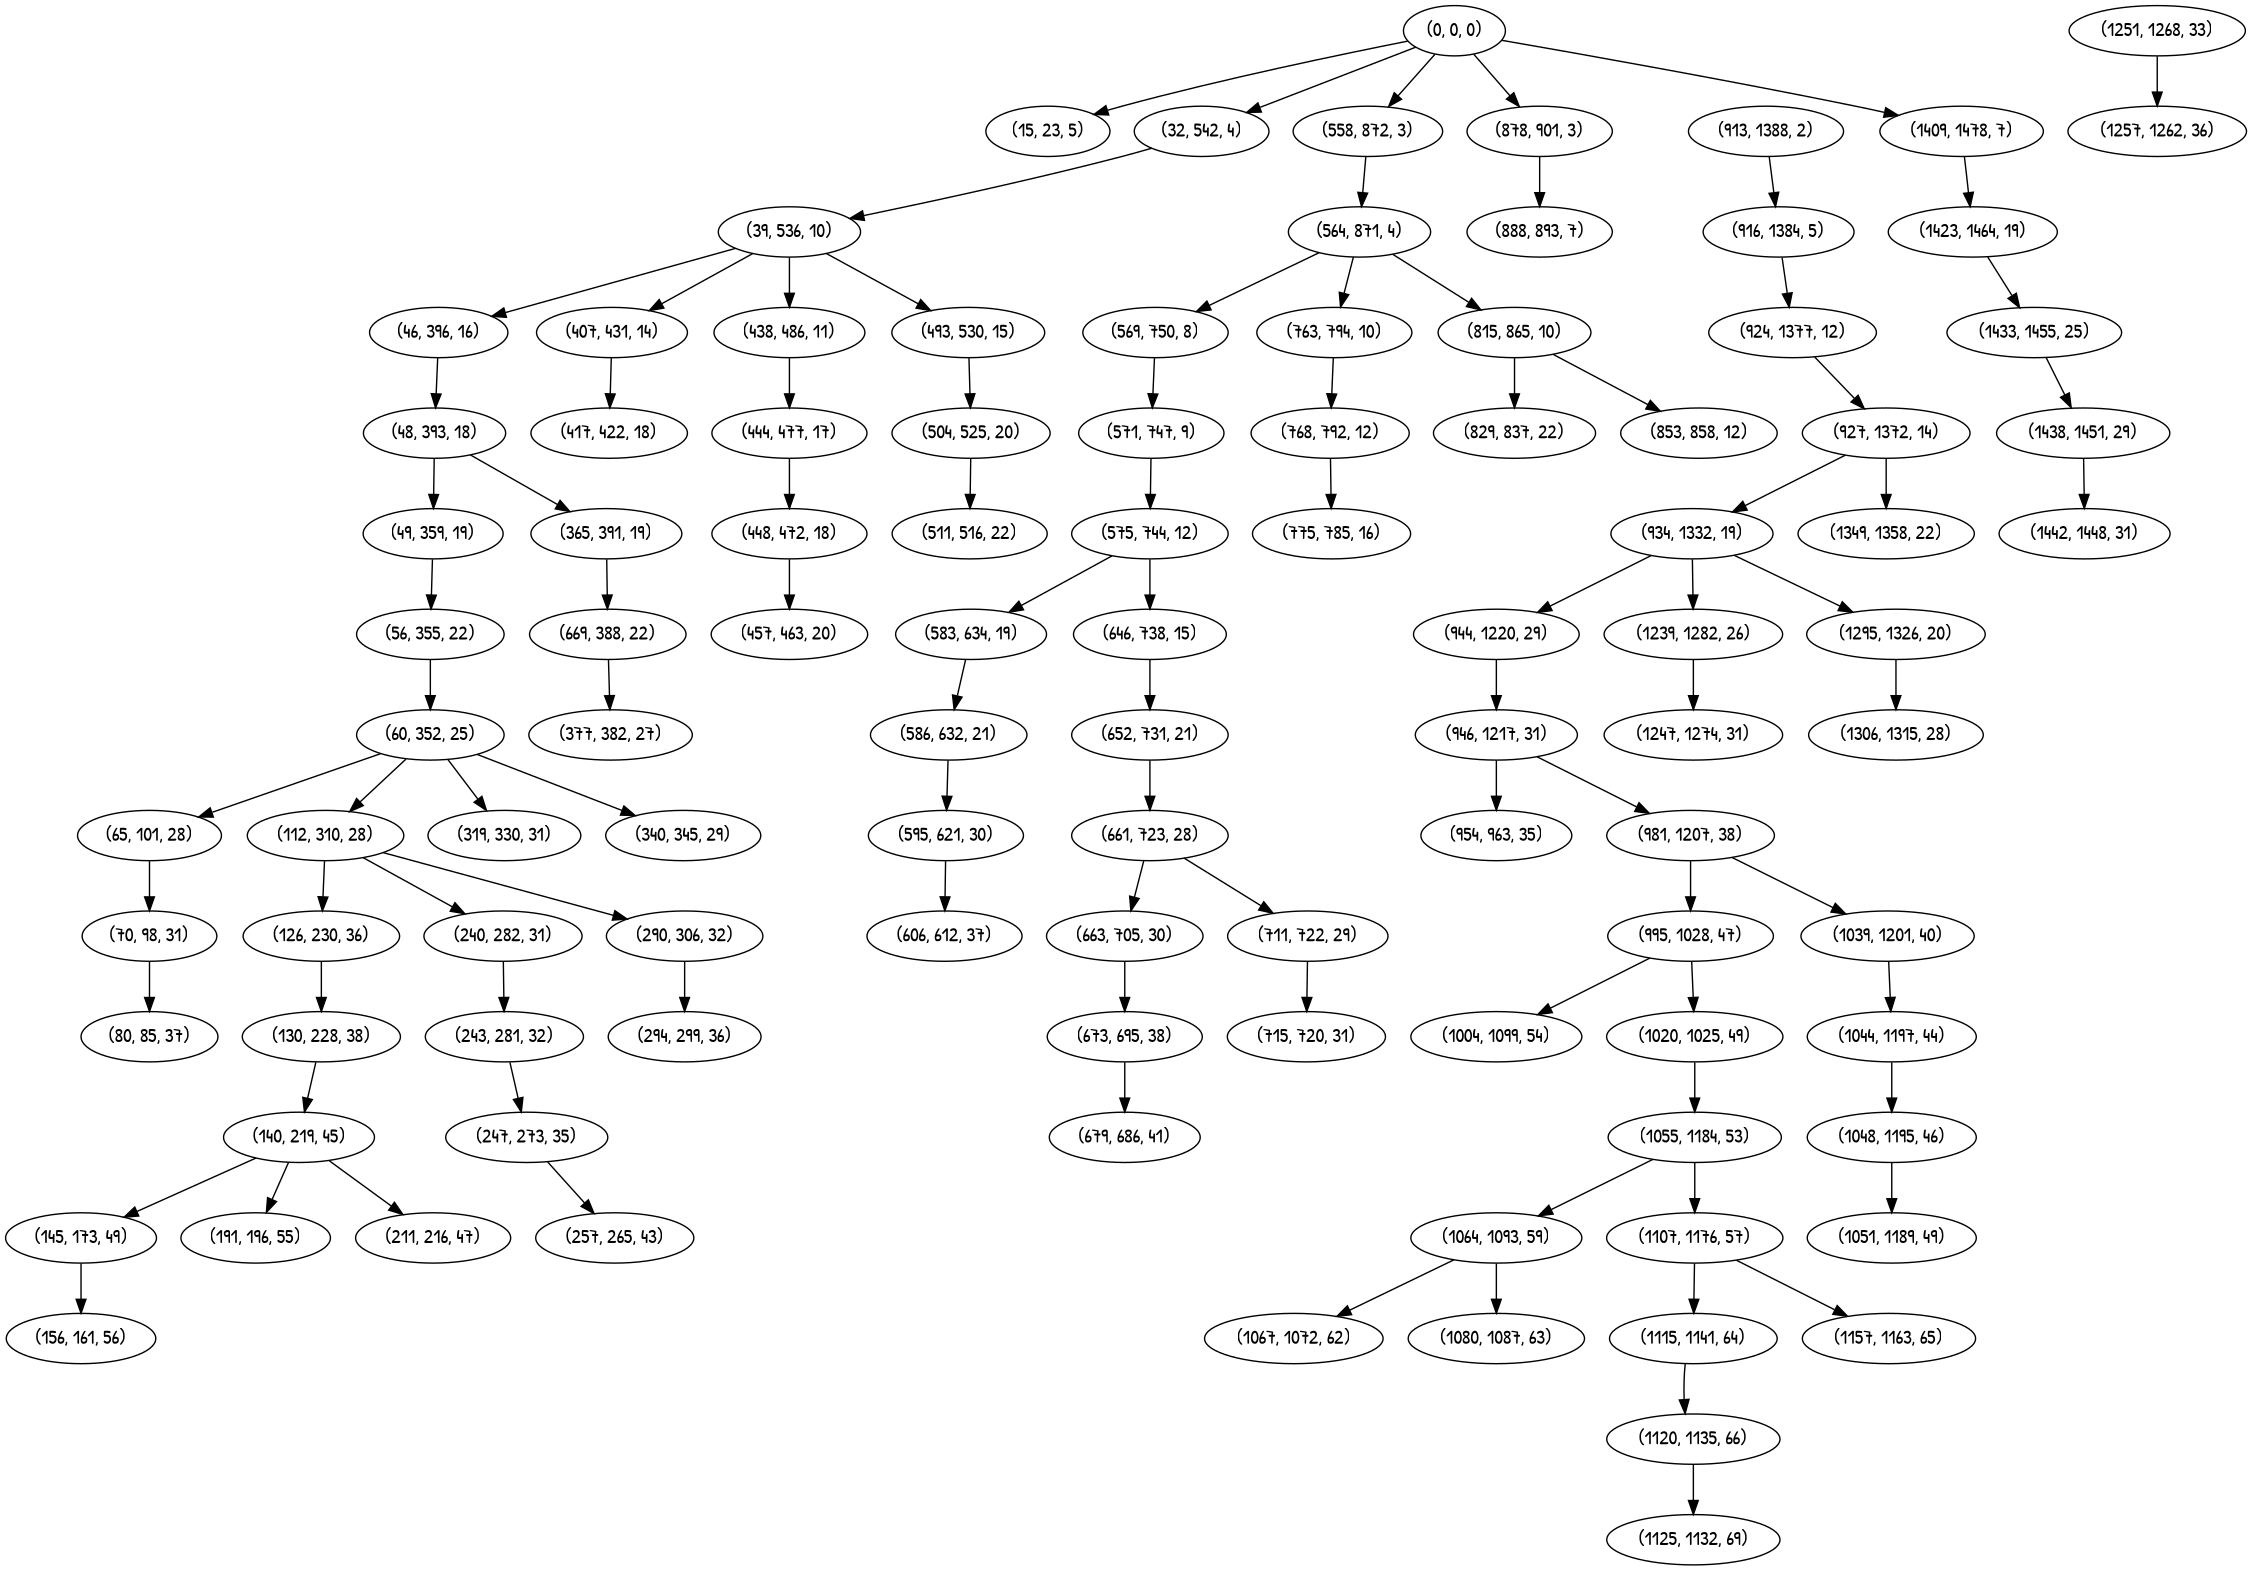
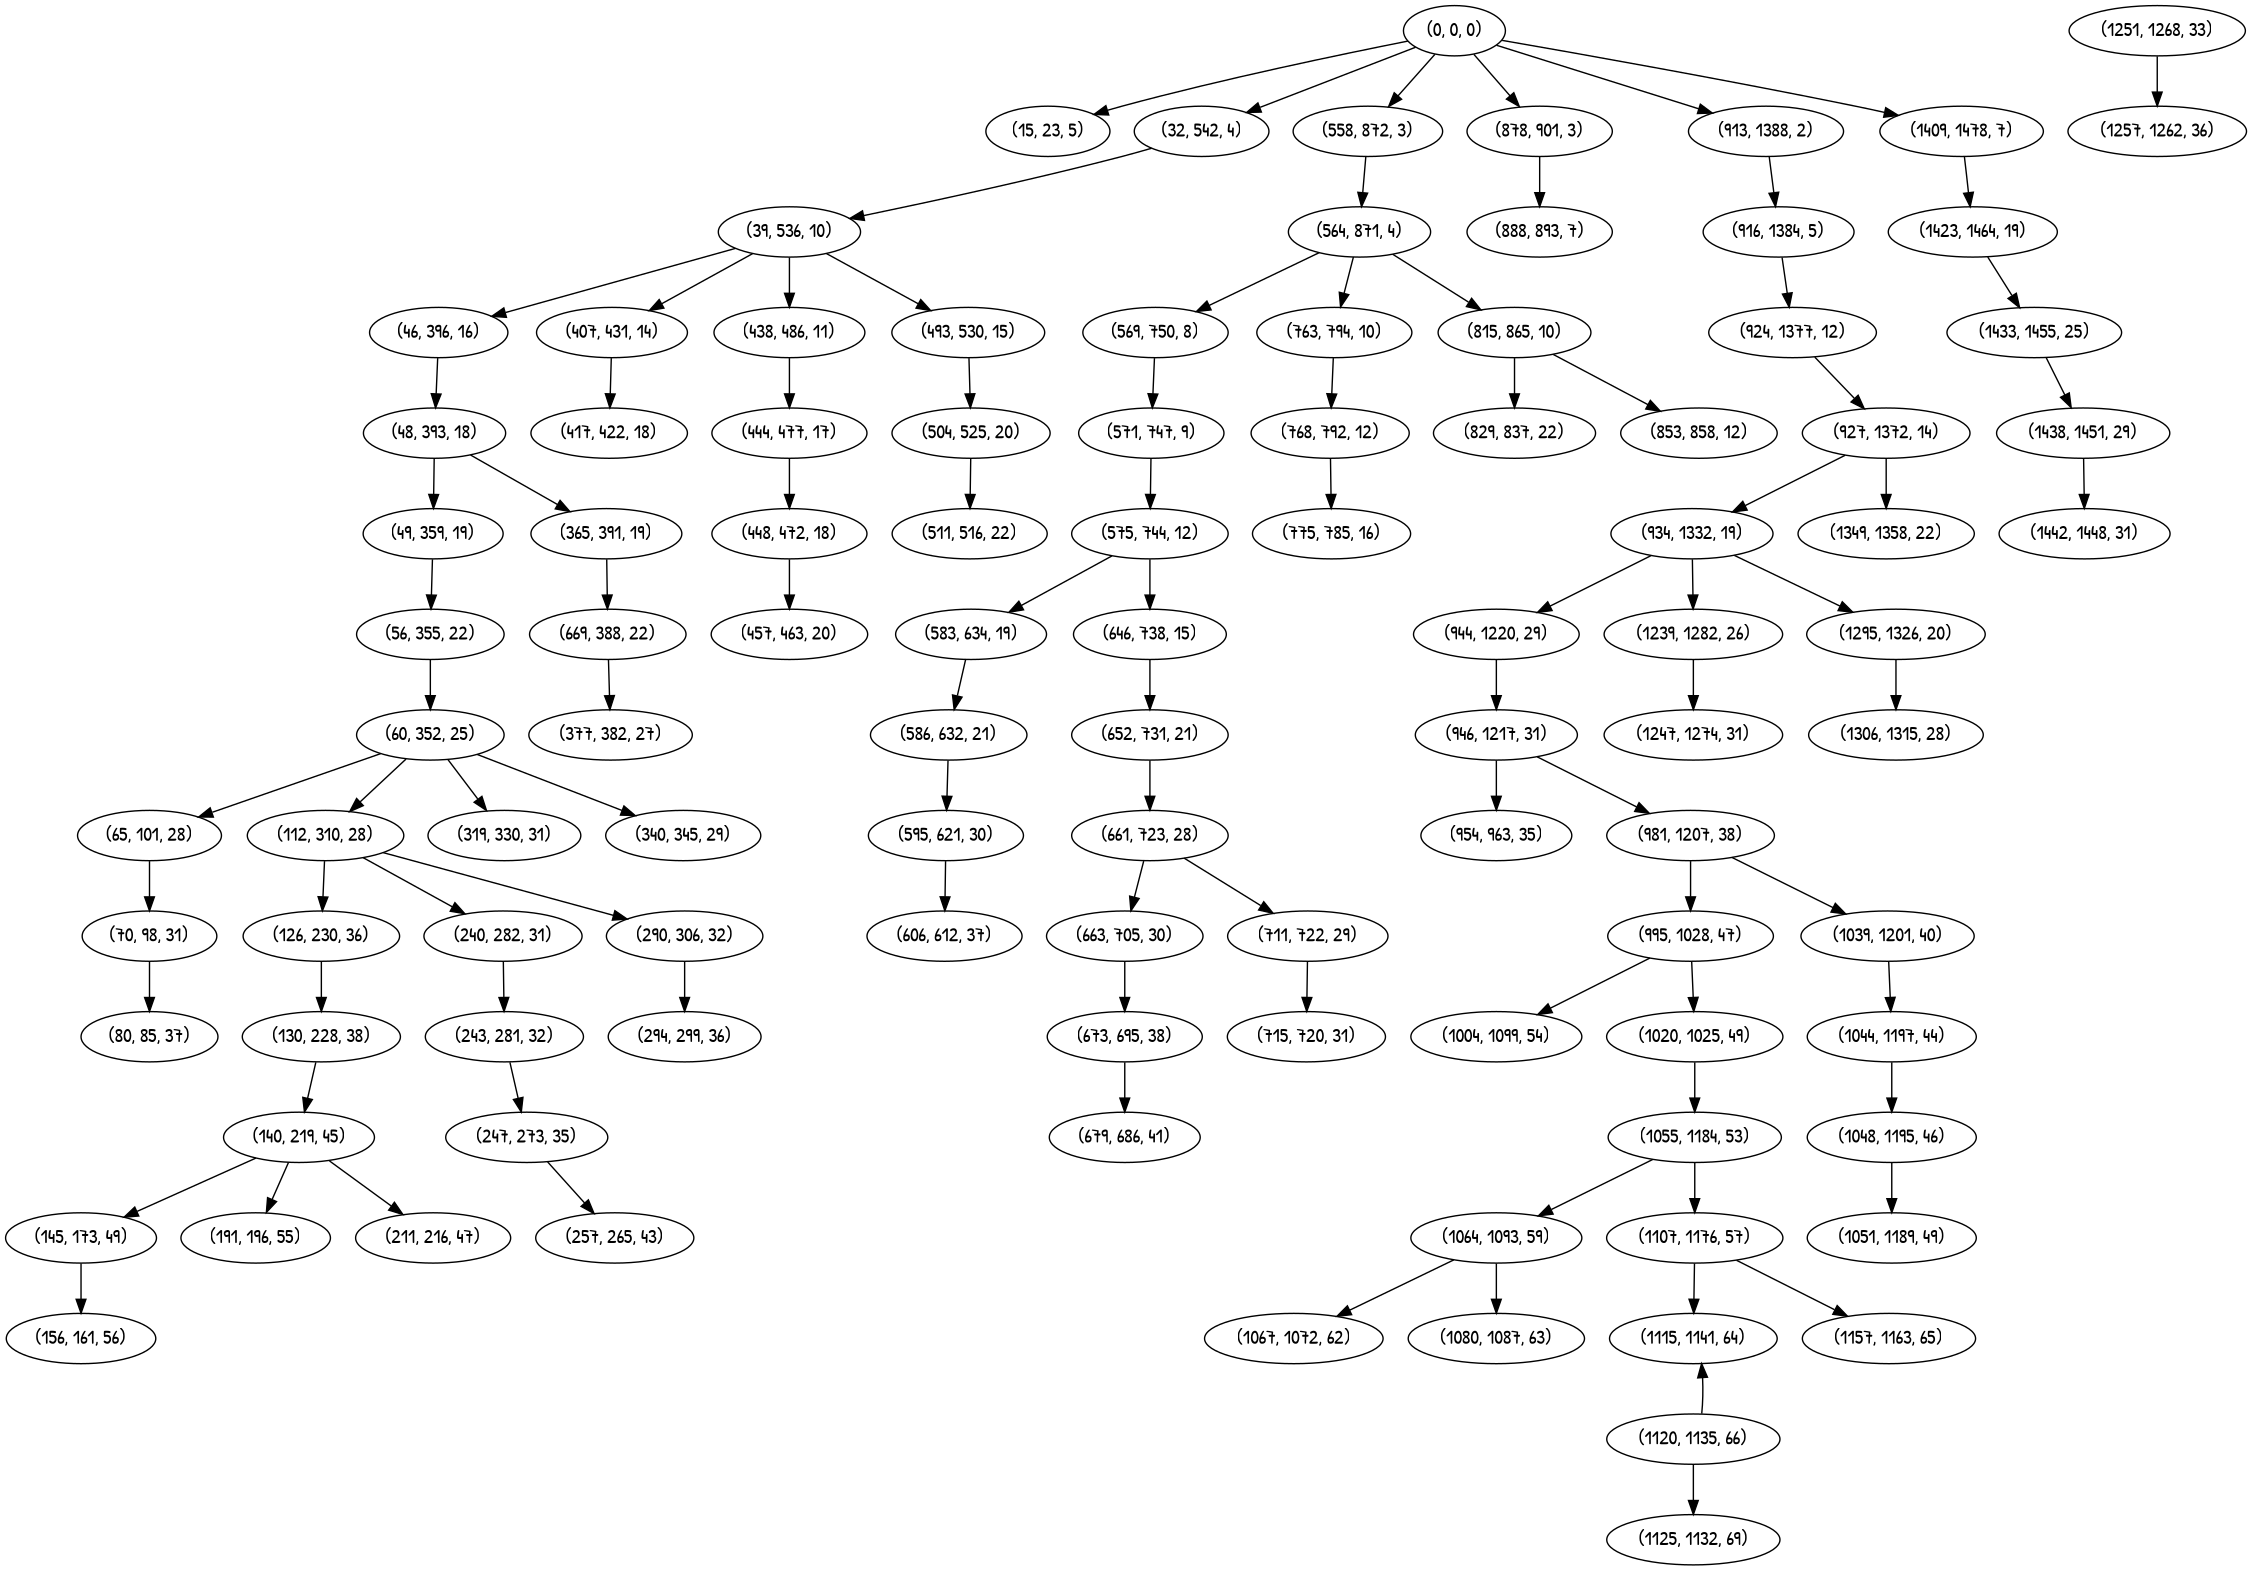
edge "(0, 0, 0)" -> "(913, 1388, 2)": added
edge "(1115, 1141, 64)" -> "(1120, 1135, 66)": reversed
